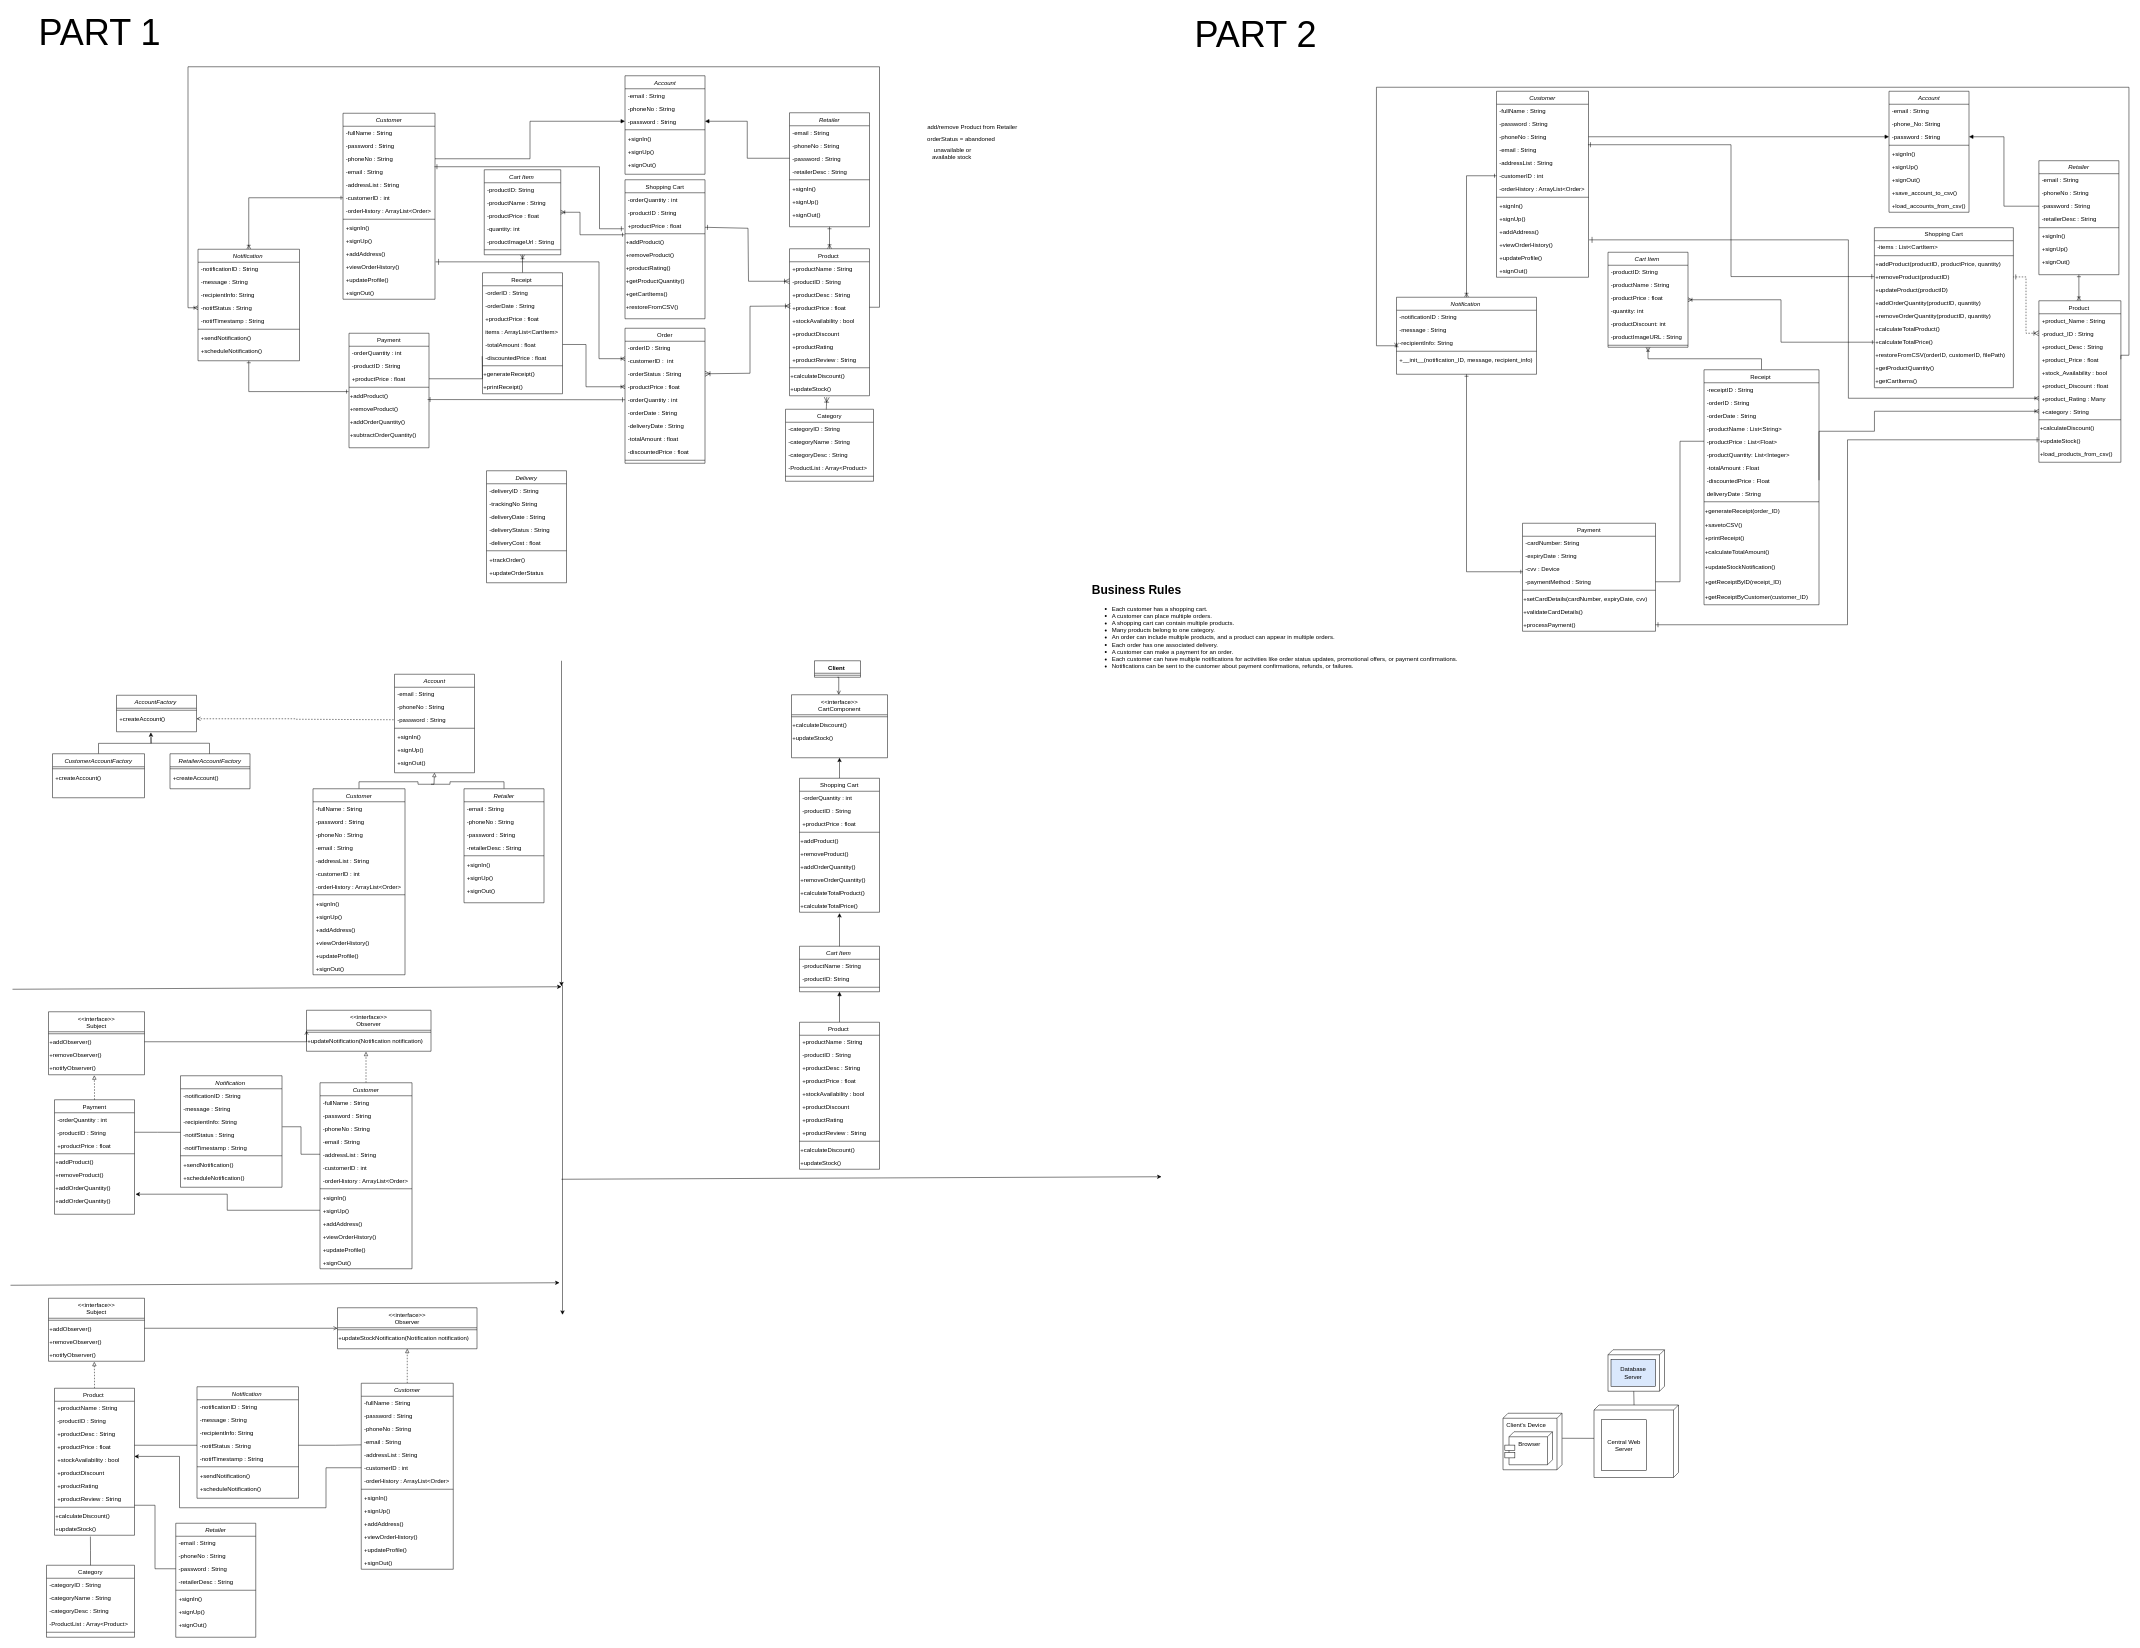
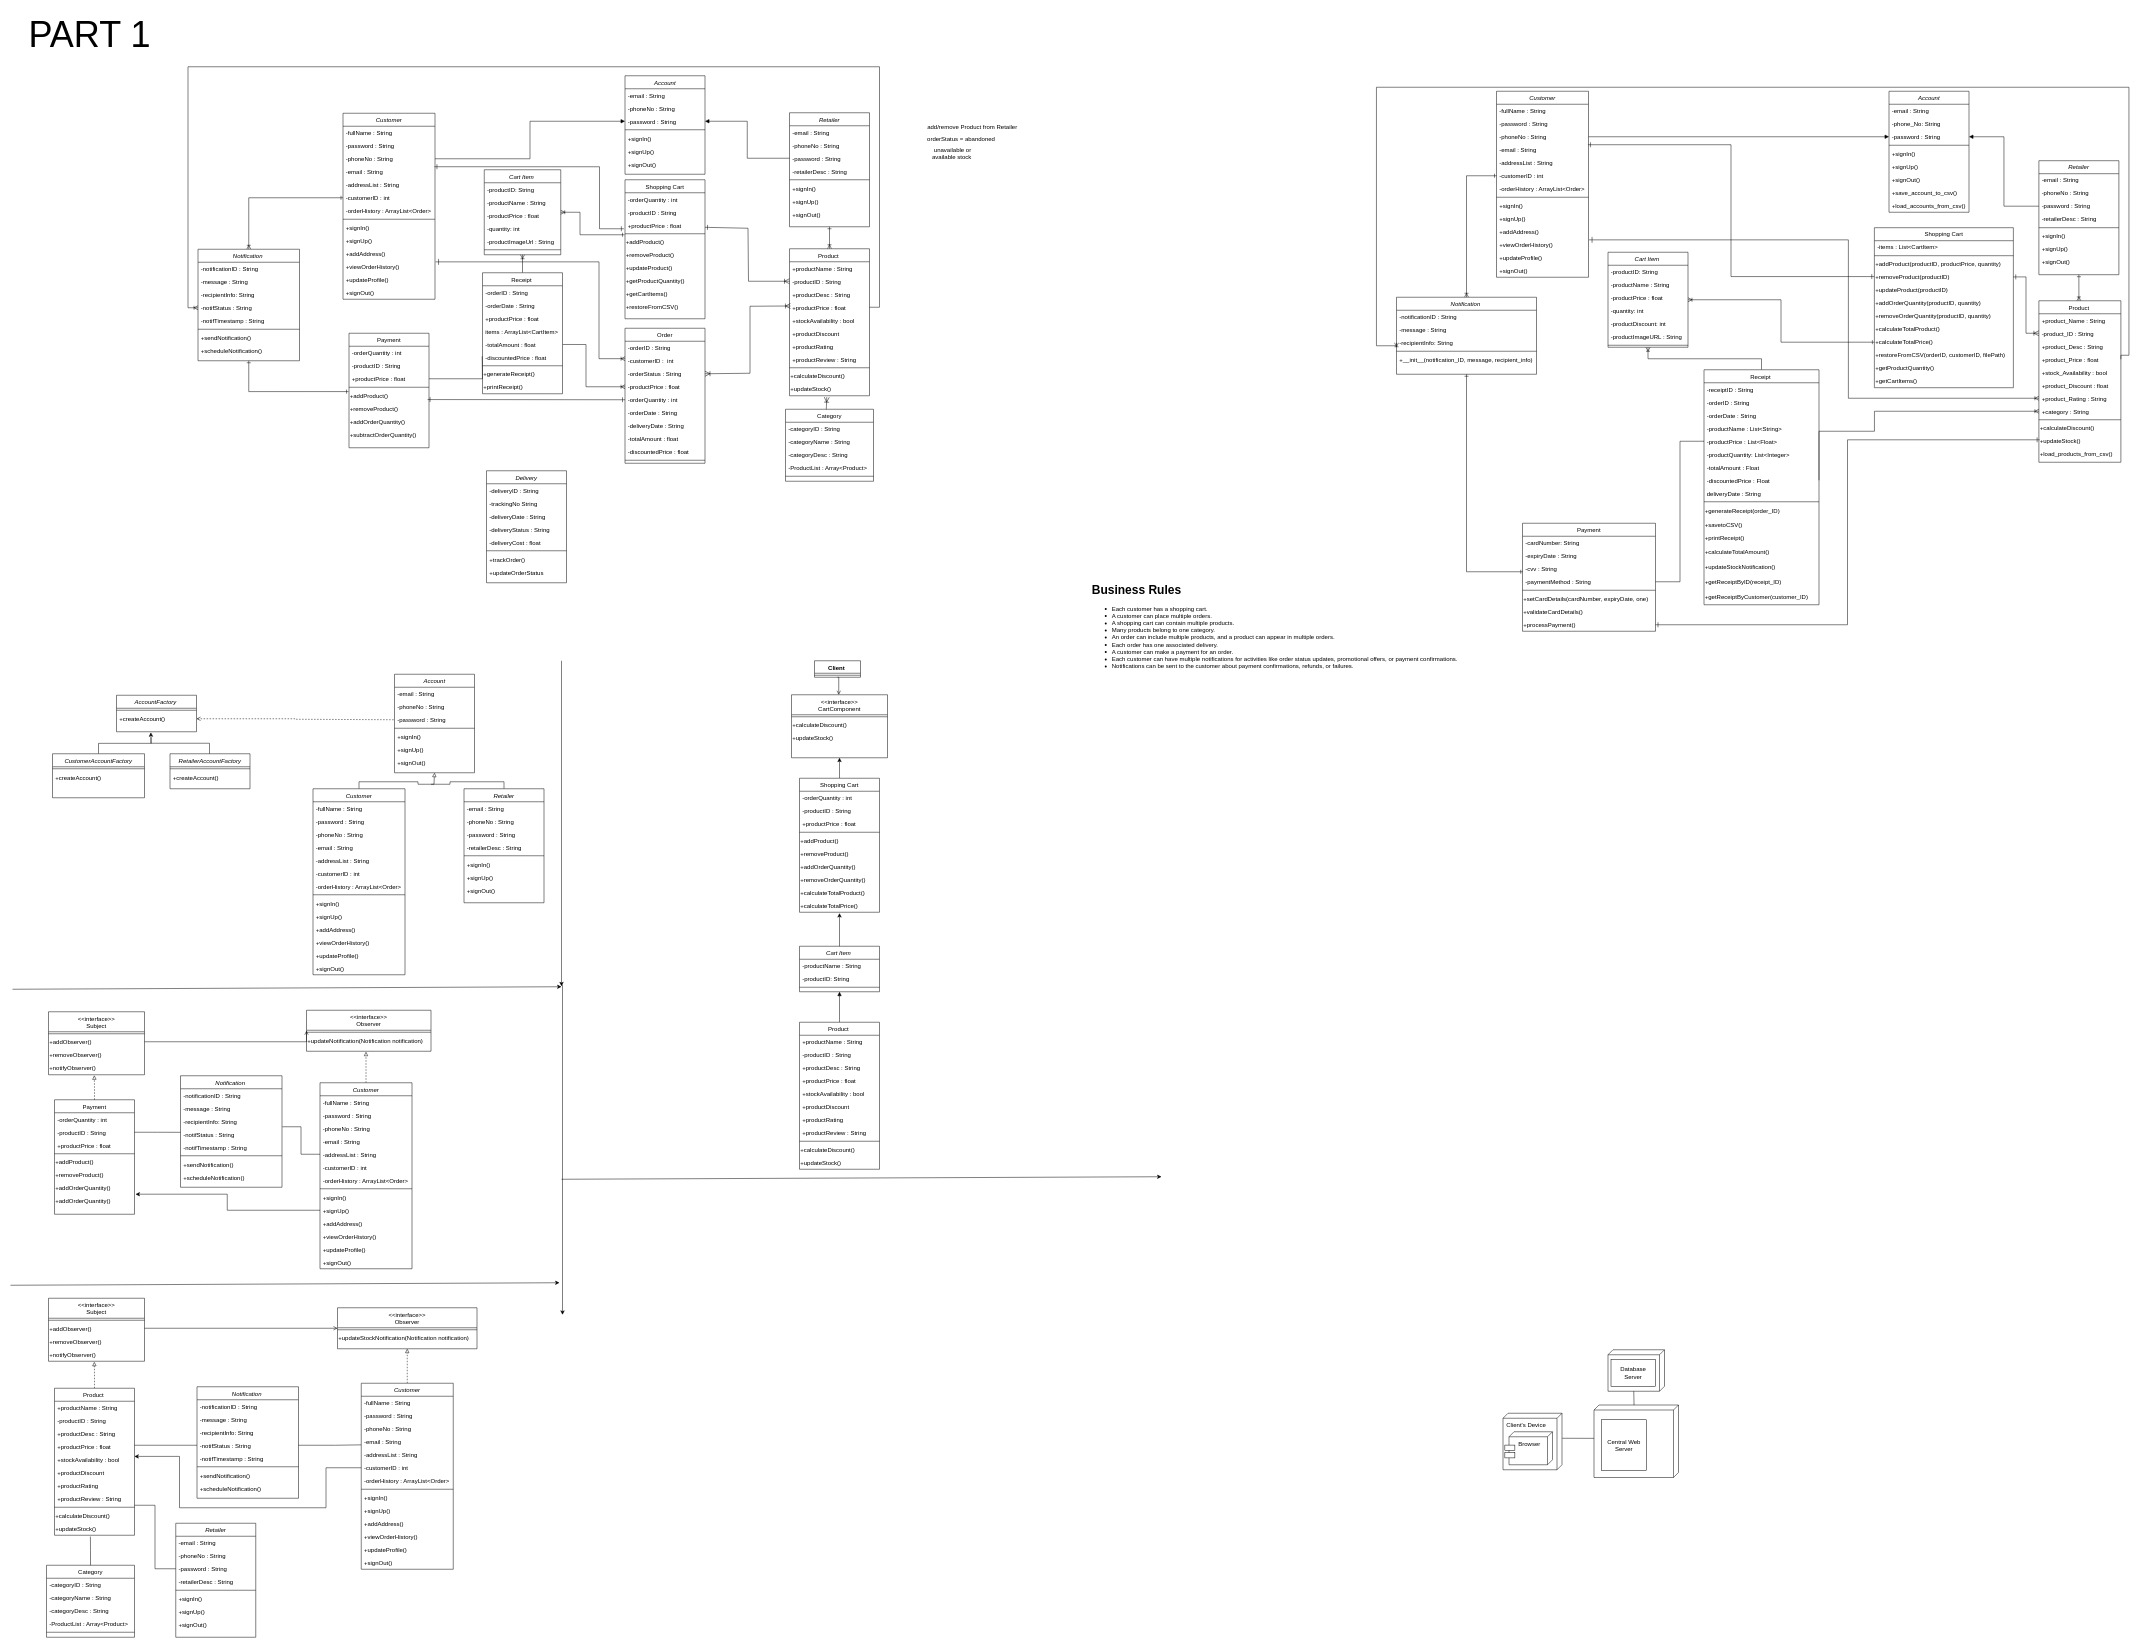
node "PART 1": moved (104, 32) -> (94, 35)
node "PART 2": removed
node "+productRating()": label "+productRating()" -> "+updateProduct()"
edge "+removeProduct(productID)" -- "-product_ID : String": style dashed -> solid
node "+product_Rating : Many": label "+product_Rating : Many" -> "+product_Rating : String"
node "-cvv : Device": label "-cvv : Device" -> "-cvv : String"
node "+setCardDetails(cardNumber, expiryDate, cvv)": label "+setCardDetails(cardNumber, expiryDate, cvv)" -> "+setCardDetails(cardNumber, expiryDate, one)"
node "Database Server": fillcolor #dae8fc -> #ffffff
